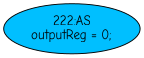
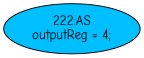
node "222:AS outputReg = 0;": label "222:AS outputReg = 0;" -> "222:AS outputReg = 4;"
